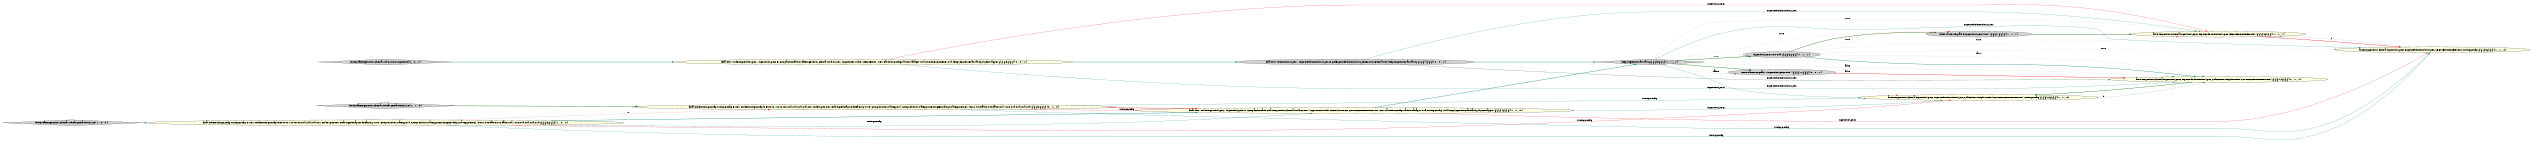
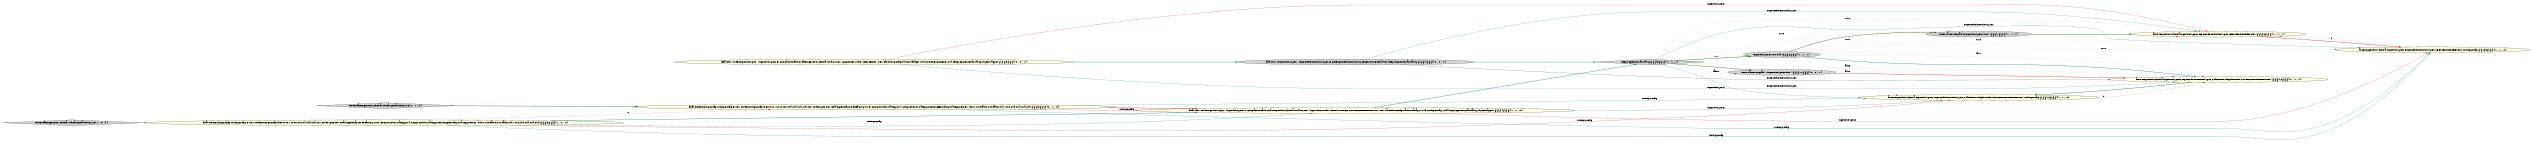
node "testCreateIngestionSchemaWithCustomSegments['0', '0', '1']": removed
